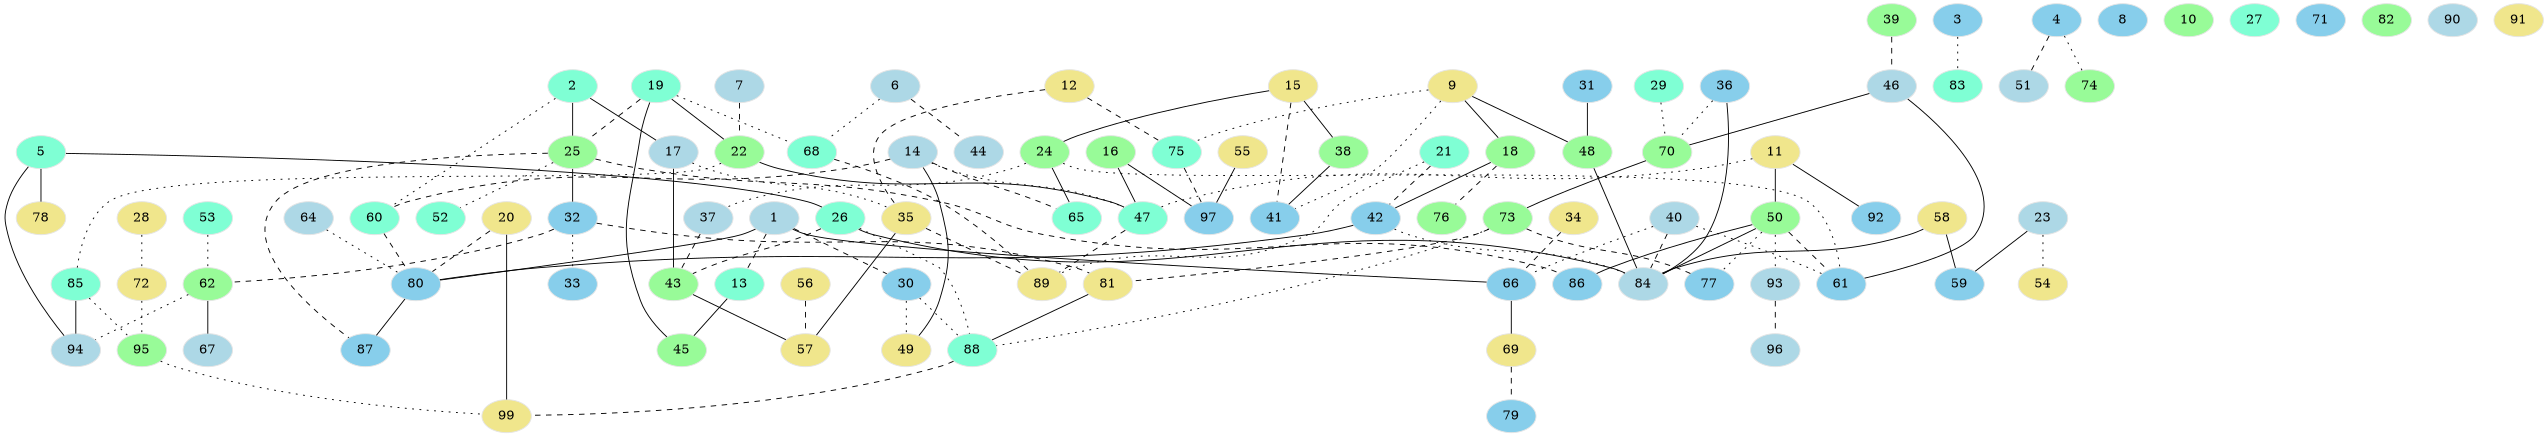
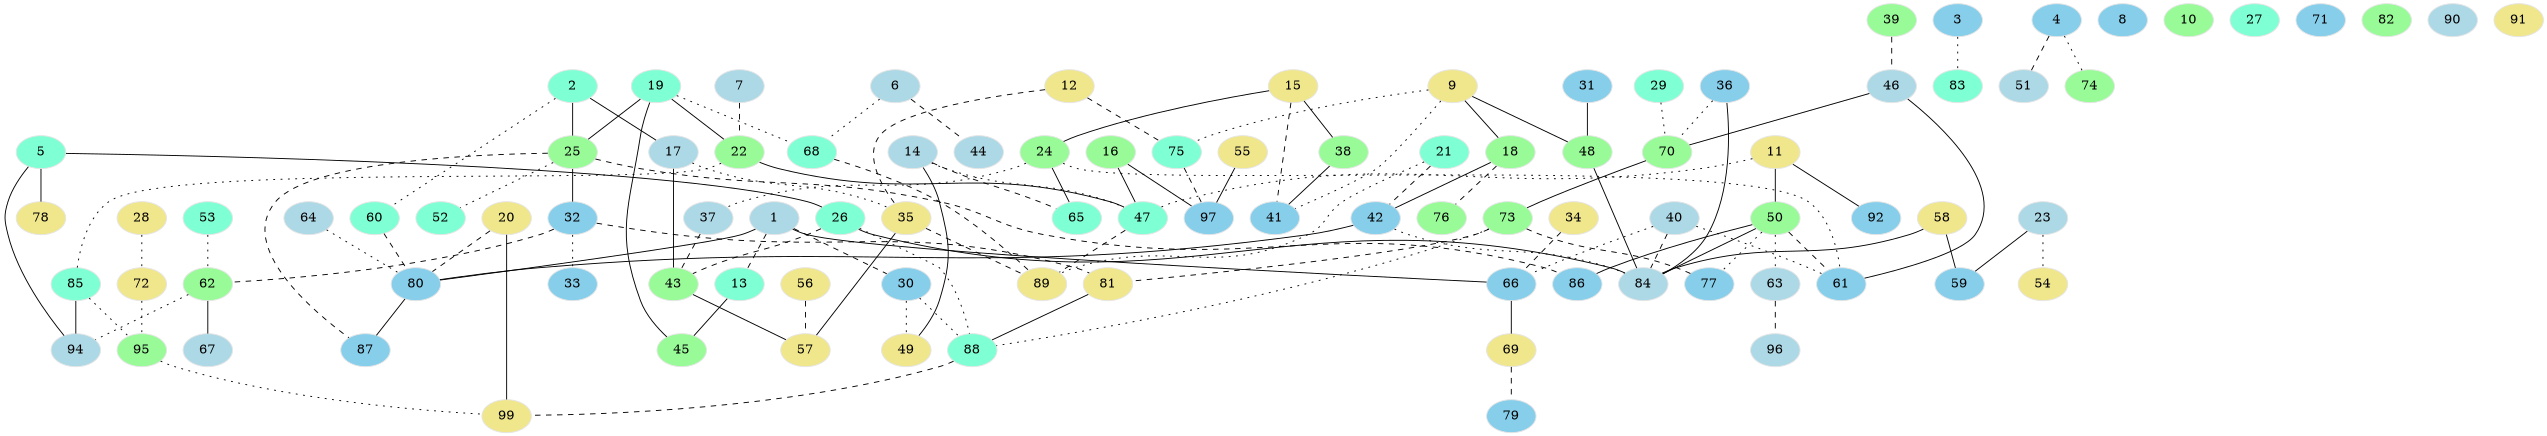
edge "19" -- "25": style dashed -> solid
edge "14" -- "60": removed
node "93": label "93" -> "63"
